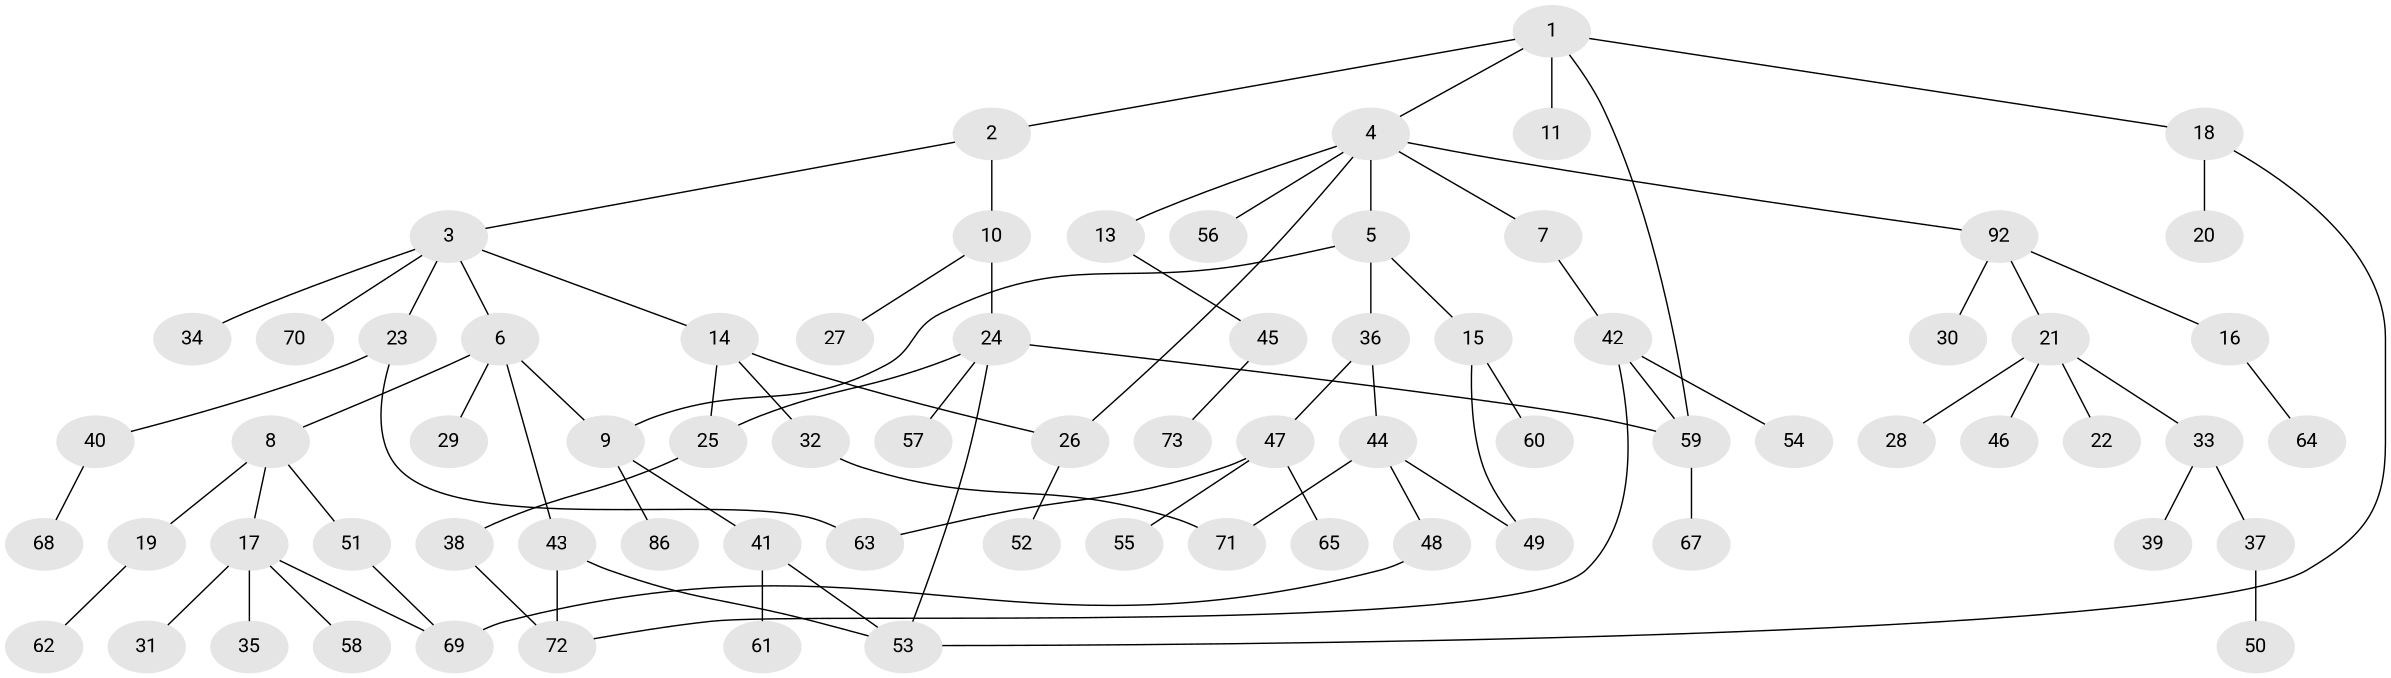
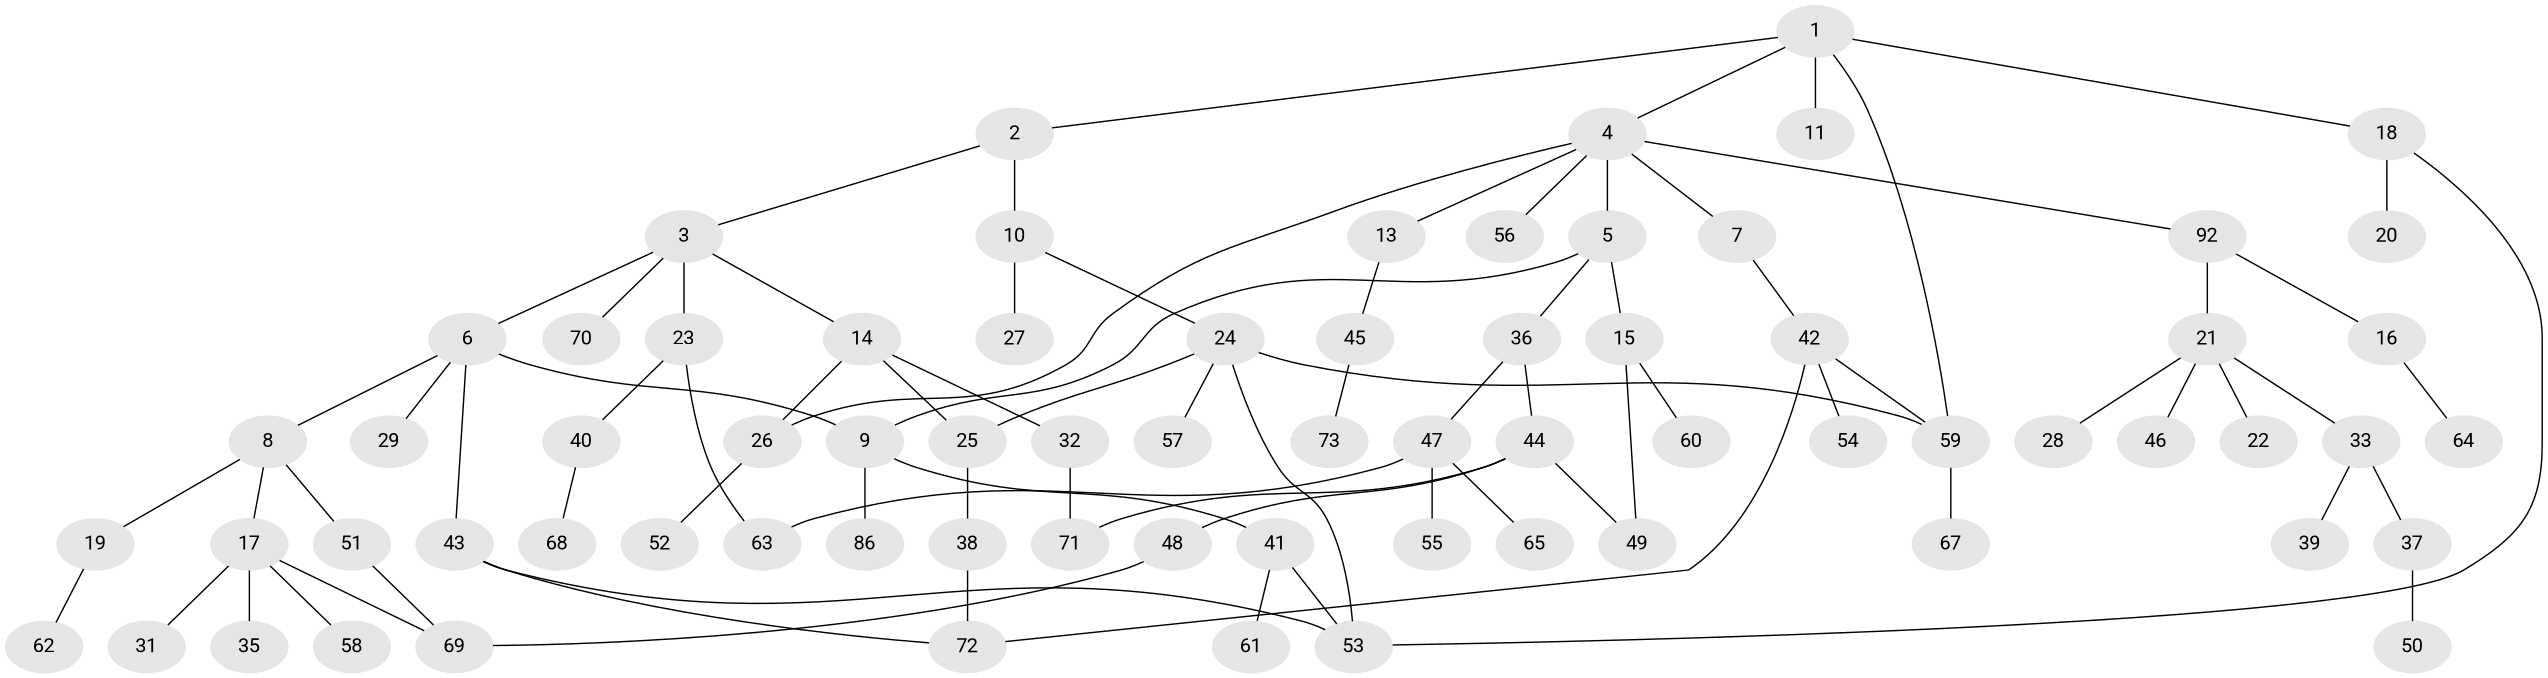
node "34": removed
node "30": removed
